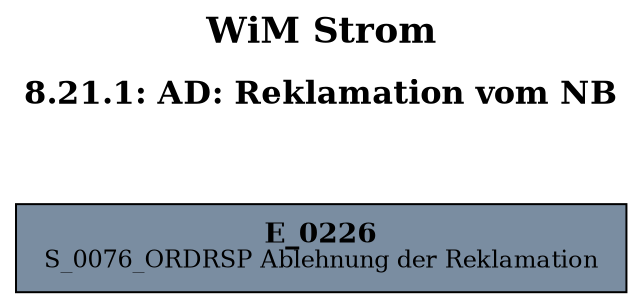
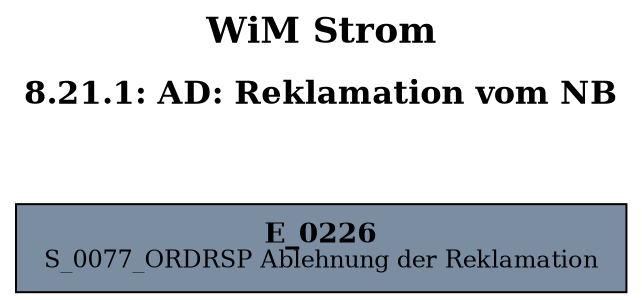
node "E_0226": text "S_0076_ORDRSP Ablehnung der Reklamation" -> "S_0077_ORDRSP Ablehnung der Reklamation"
